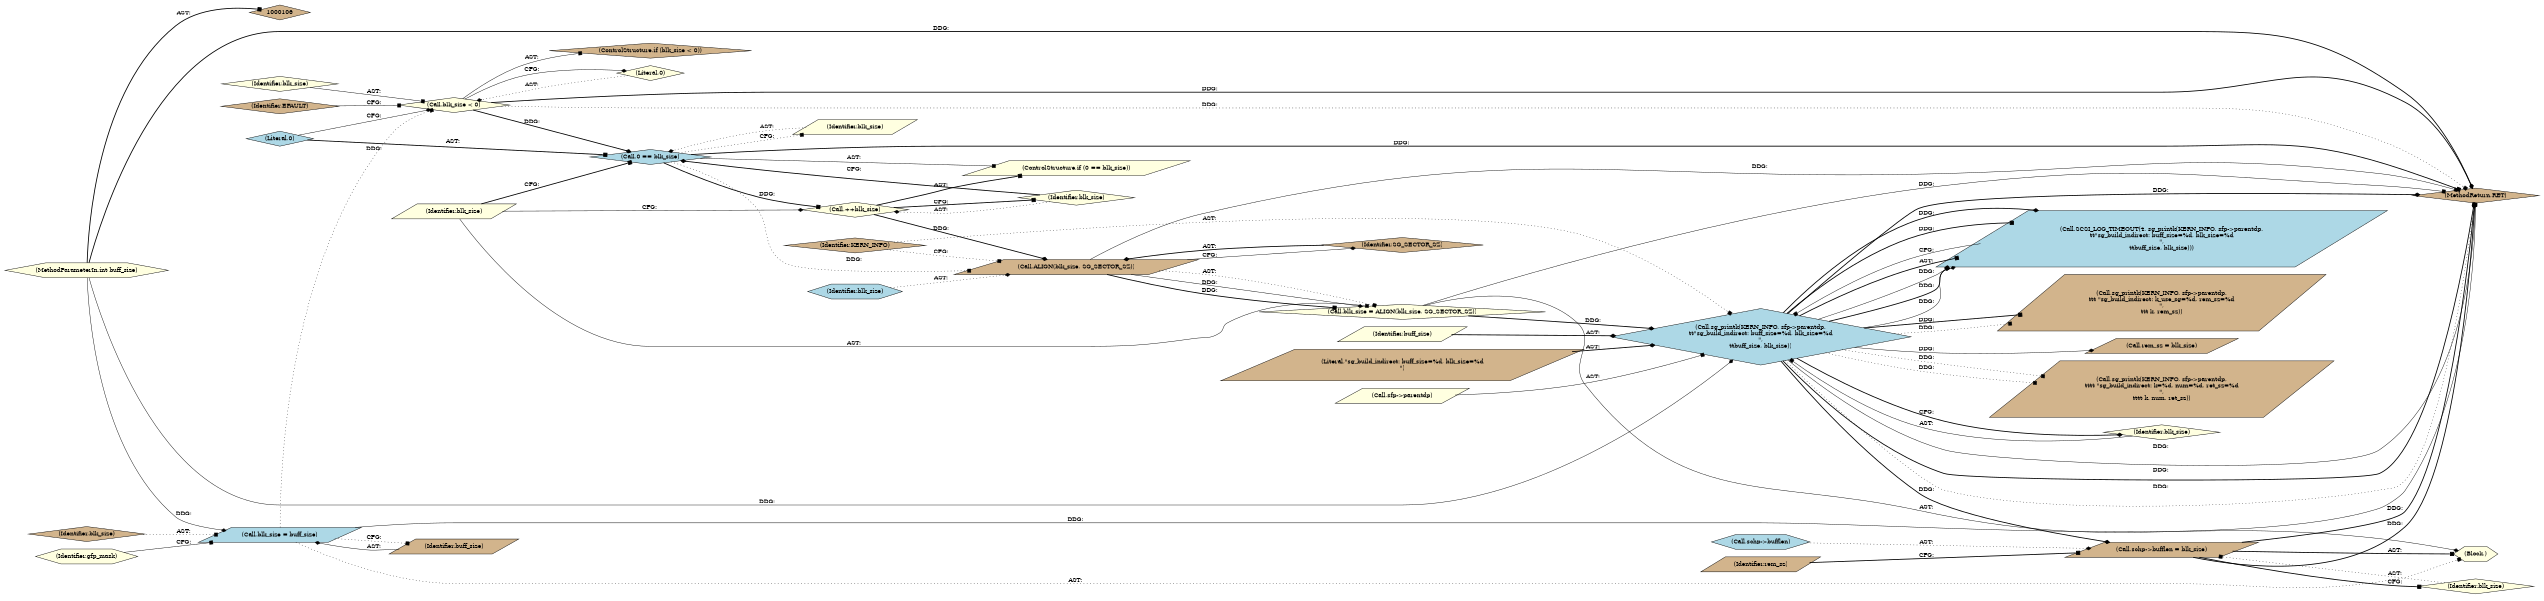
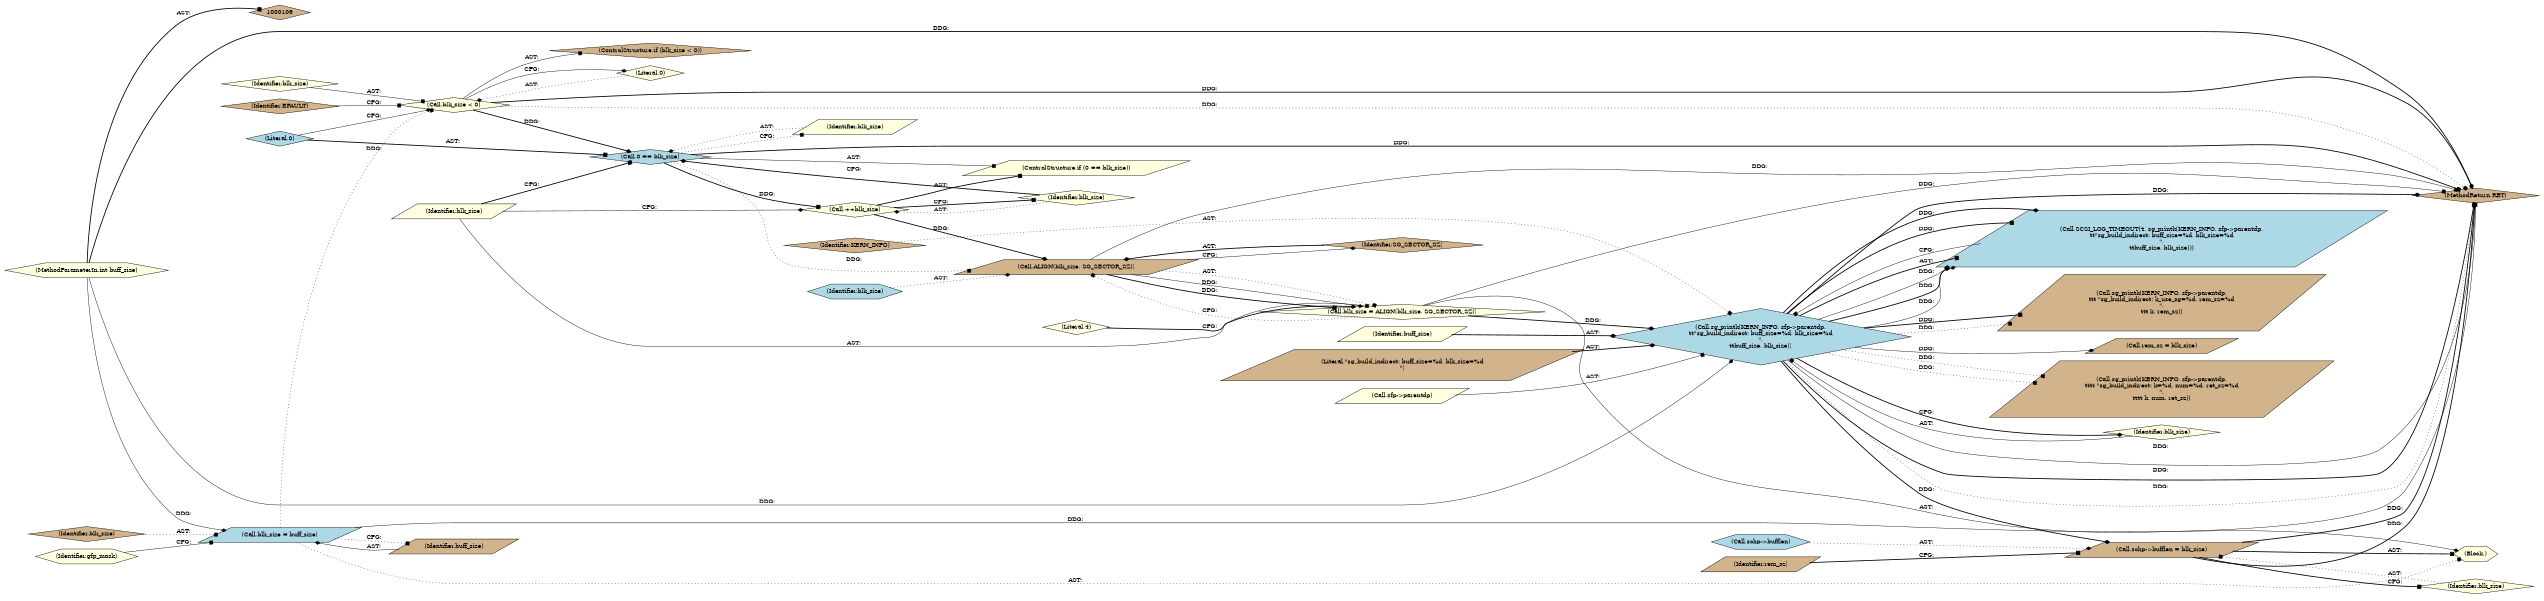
edge "(Identifier,KERN_INFO)" -> "(Call,ALIGN(blk_size, SG_SECTOR_SZ))": now "(Call,blk_size = ALIGN(blk_size, SG_SECTOR_SZ))" -> "(Call,ALIGN(blk_size, SG_SECTOR_SZ))"
node "(Literal,4)": added
